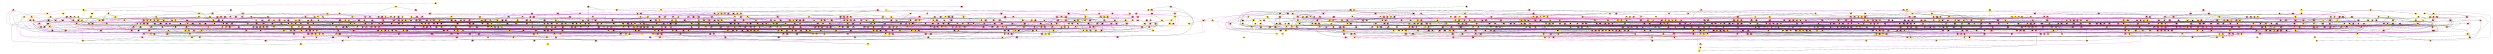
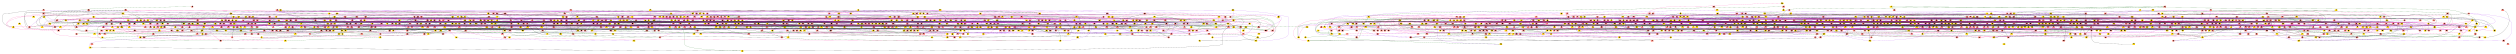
node "kxv": fillcolor salmon -> gold
node "fnv": added
